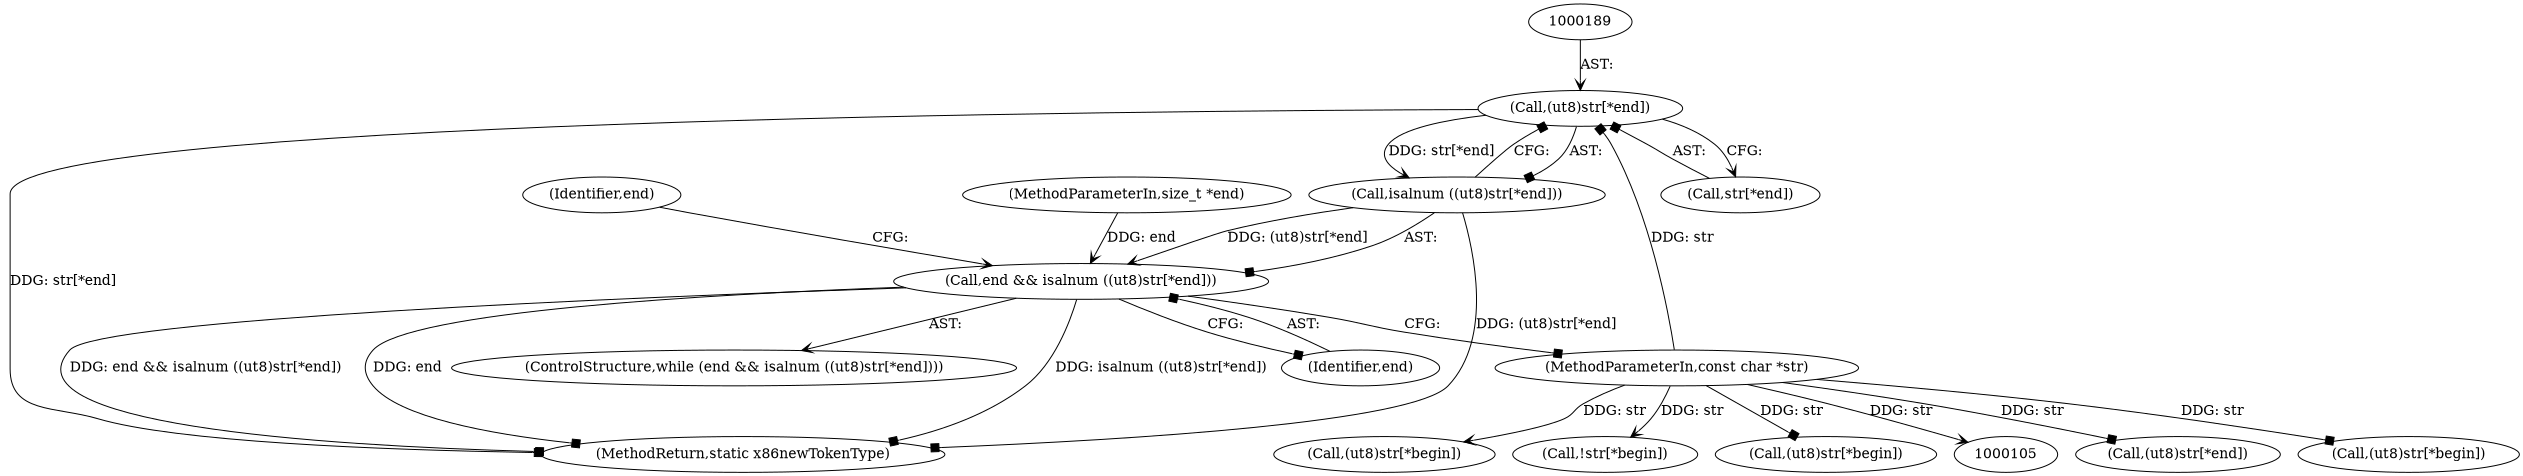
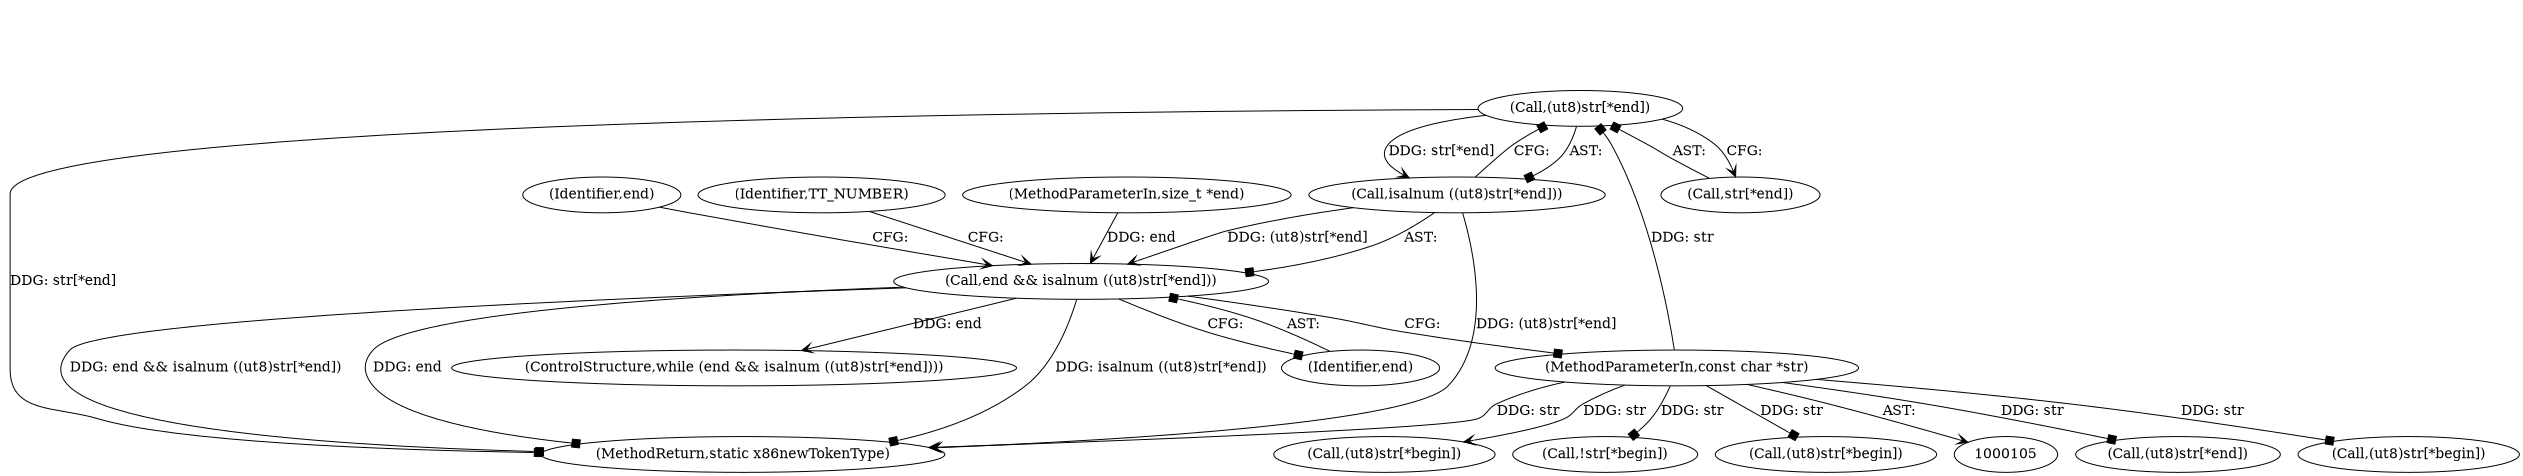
node "1000189": removed
node "(Identifier,TT_NUMBER)": added
edge "(Call,end && isalnum ((ut8)str[*end]))" -> "(ControlStructure,while (end && isalnum ((ut8)str[*end])))": label "AST: " -> "DDG: end"
edge "(MethodParameterIn,const char *str)" -> "(Call,!str[*begin])": arrowhead vee -> box
edge "(MethodParameterIn,const char *str)" -> "1000105": label "DDG: str" -> "AST: "
edge "(Call,isalnum ((ut8)str[*end]))" -> "(MethodReturn,static x86newTokenType)": arrowhead box -> vee
edge "(MethodParameterIn,const char *str)" -> "(MethodReturn,static x86newTokenType)": added, label "DDG: str"
